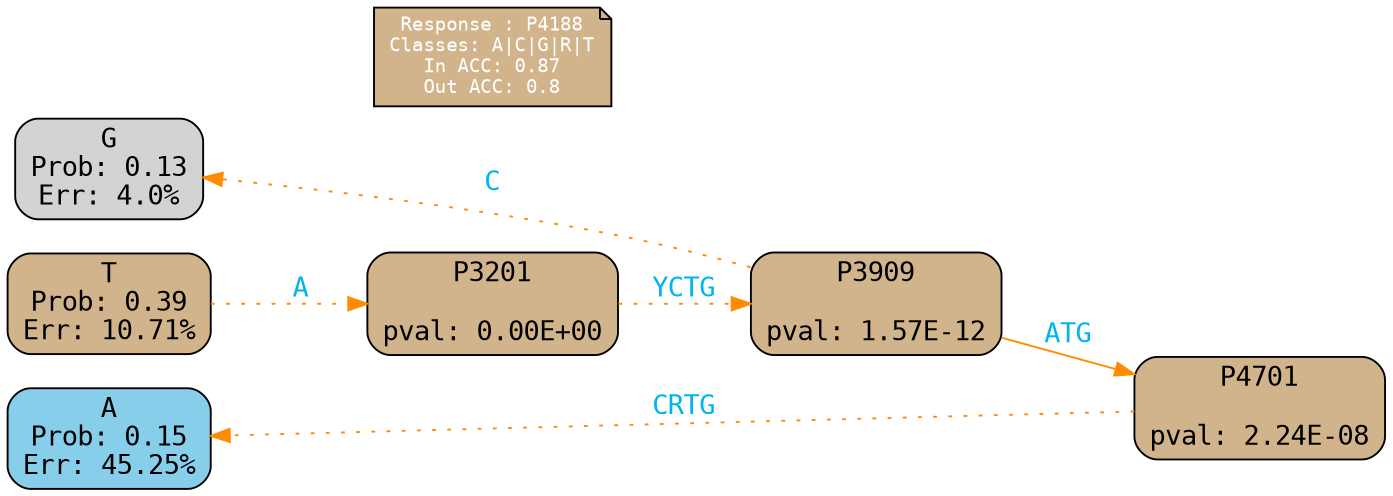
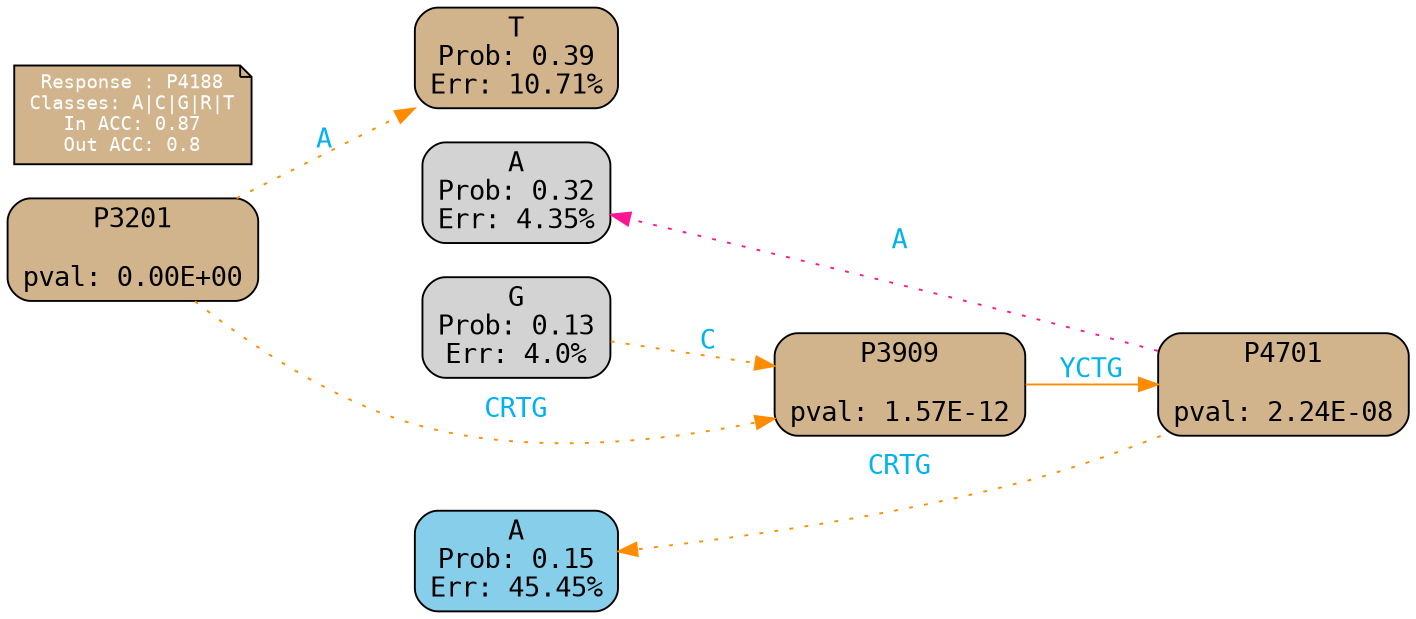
node "A Prob: 0.32 Err: 4.35%": added
edge "P3909 pval: 1.57E-12" -> "G Prob: 0.13 Err: 4.0%": reversed
edge "P3201 pval: 0.00E+00" -> "P3909 pval: 1.57E-12": label "YCTG" -> "CRTG"
edge "T Prob: 0.39 Err: 10.71%" -> "P3201 pval: 0.00E+00": reversed
edge "P3909 pval: 1.57E-12" -> "P4701 pval: 2.24E-08": label "ATG" -> "YCTG"
node "A Prob: 0.15 Err: 45.25%": label "A Prob: 0.15 Err: 45.25%" -> "A Prob: 0.15 Err: 45.45%"
